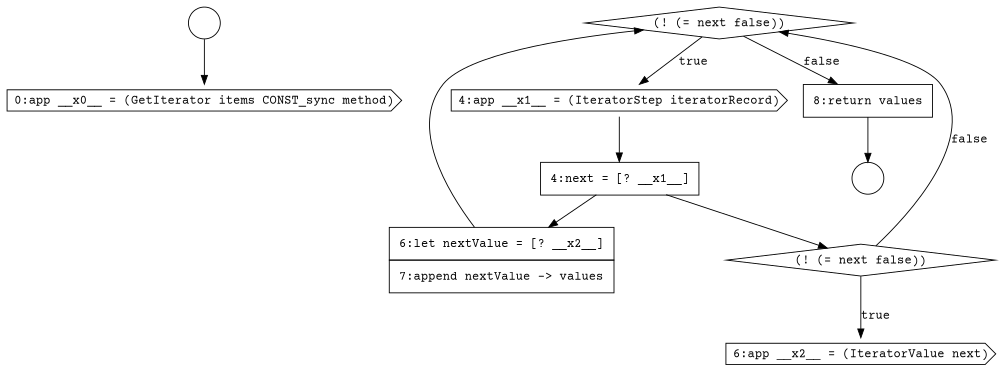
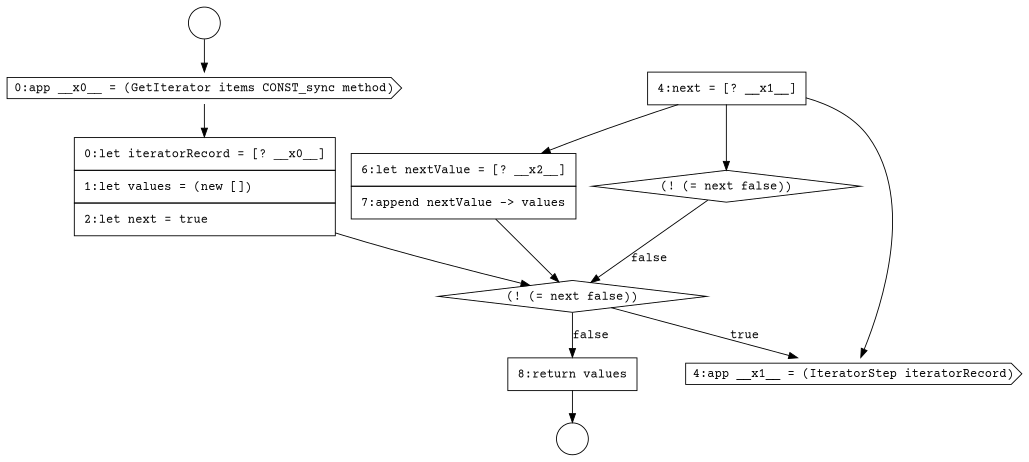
edge "4:app __x1__ = (IteratorStep iteratorRecord)" -> "4:next = [? __x1__]": reversed
node "0:let iteratorRecord = [? __x0__]": added
node "6:app __x2__ = (IteratorValue next)": removed
